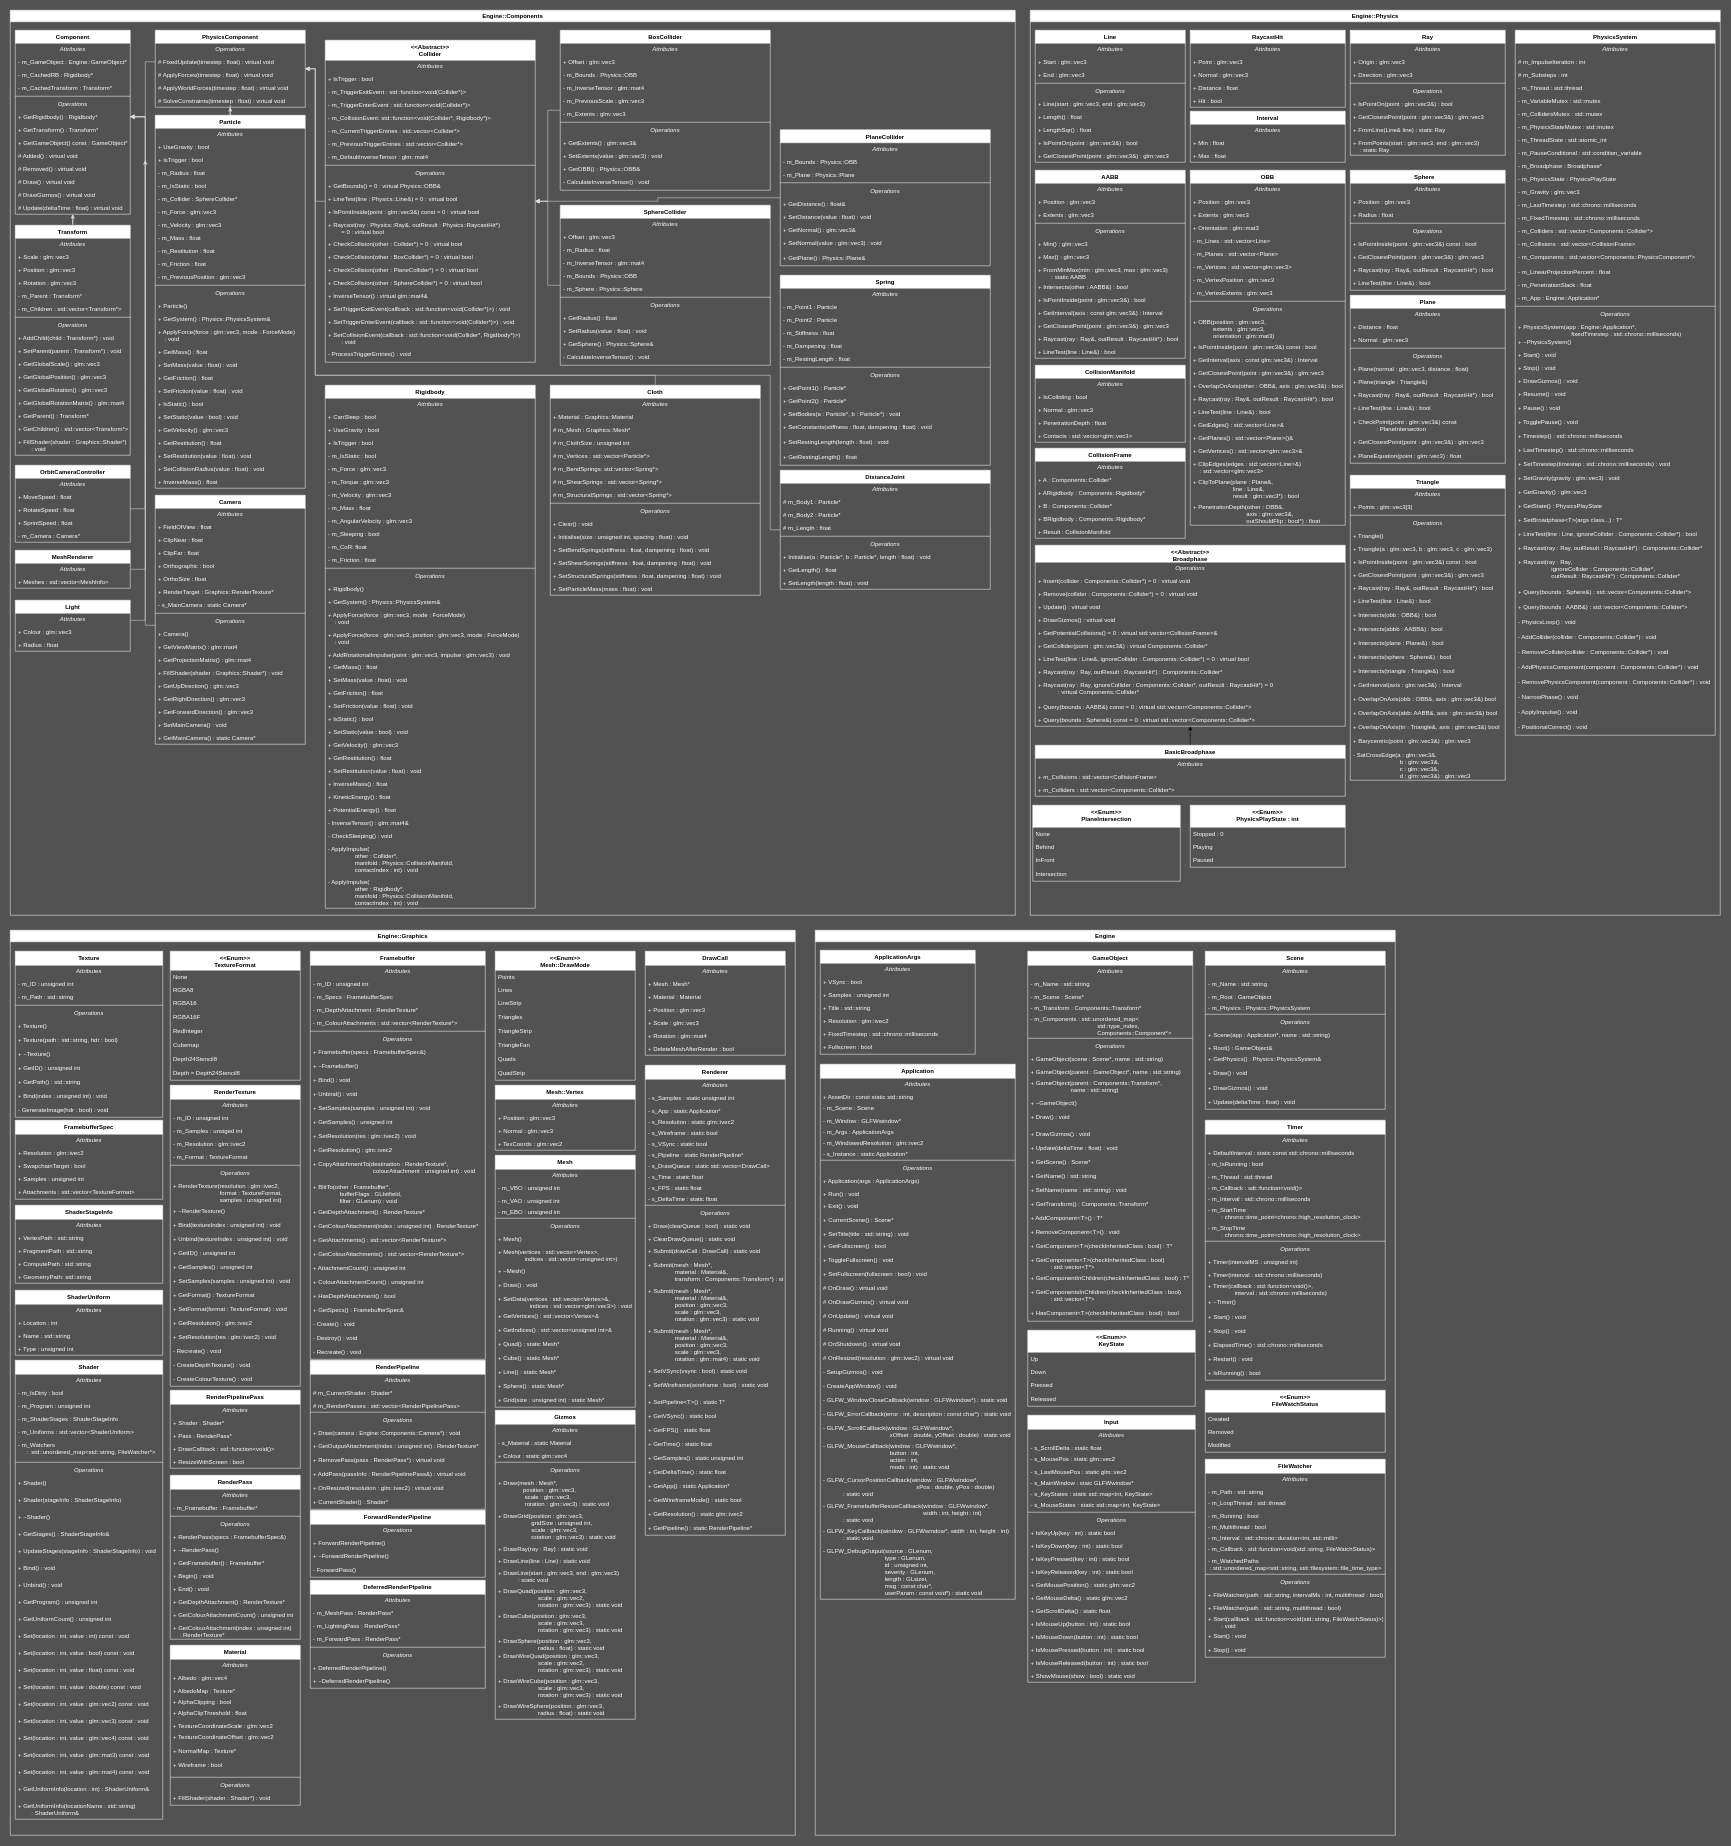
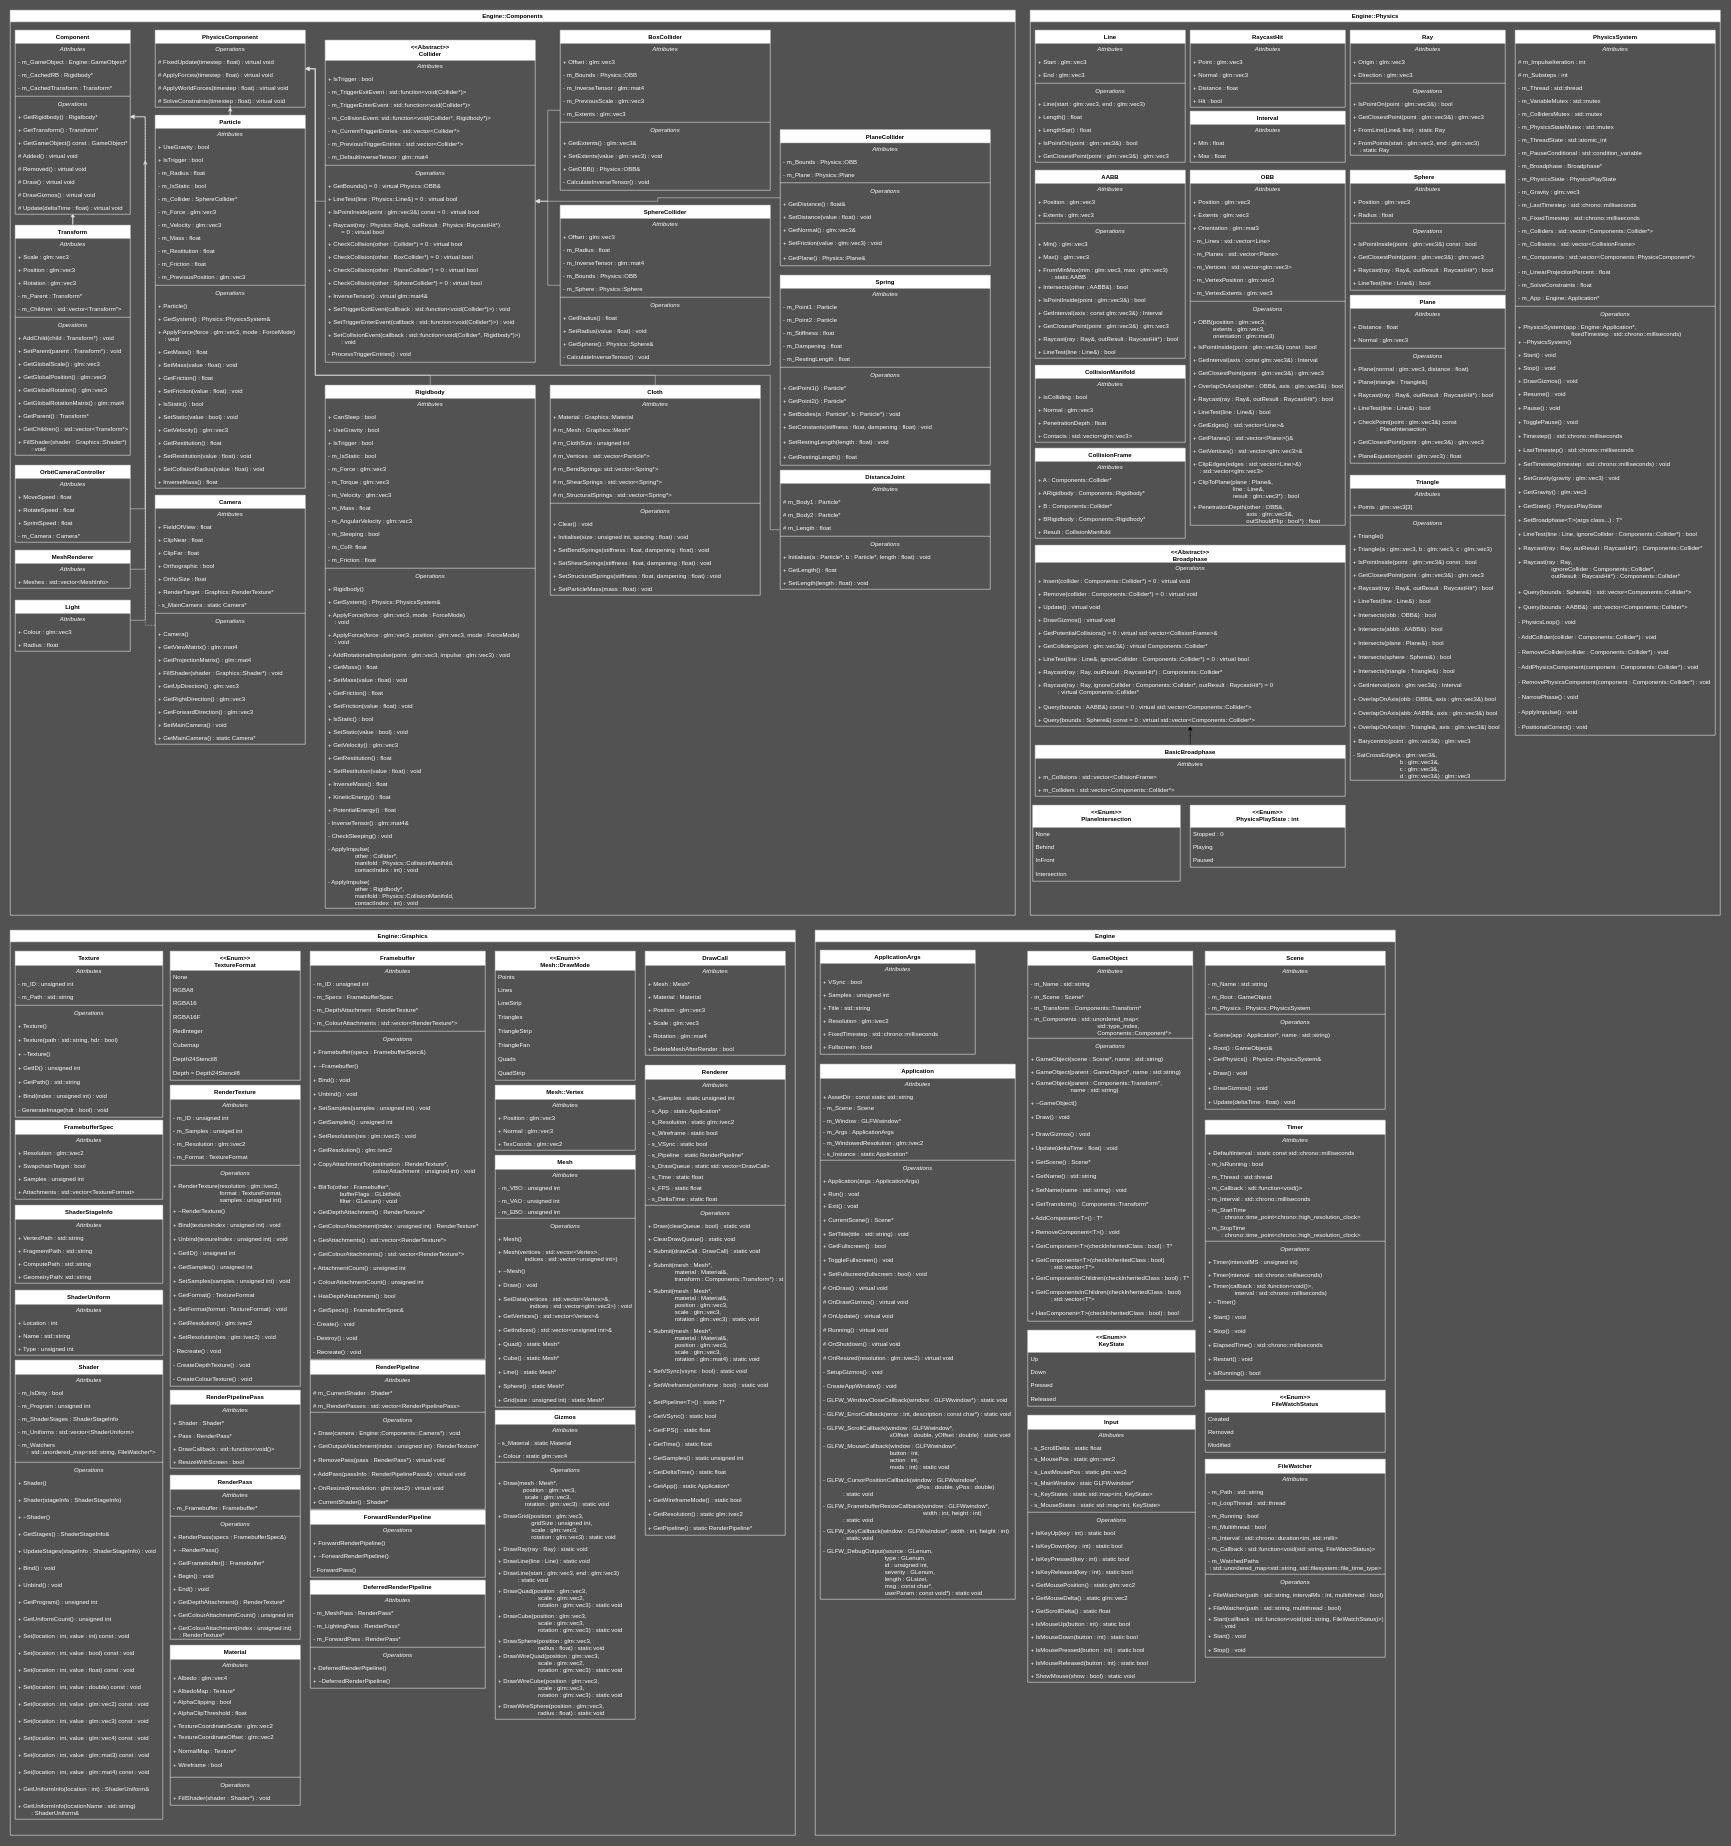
edge "# FixedUpdate(timestep : float) : virtual void" -> "+ GetRigidbody() : Rigidbody*": removed
edge "Transform" -> "Component": arrowhead classic -> diamond
node "+ SetNormal(value : glm::vec3) : void": label "+ SetNormal(value : glm::vec3) : void" -> "+ SetFriction(value : glm::vec3) : void"
node "- m_PenetrationSlack : float": label "- m_PenetrationSlack : float" -> "- m_SolveConstraints : float"
edge "Rigidbody" -> "PhysicsComponent": added
edge "Camera" -> "+ GetRigidbody() : Rigidbody*": style solid -> dashed
